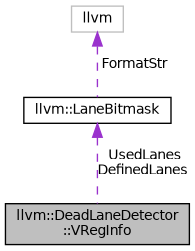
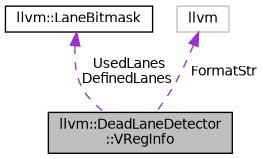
edge "llvm::LaneBitmask" -> "llvm": now "llvm::DeadLaneDetector ::VRegInfo" -> "llvm"
